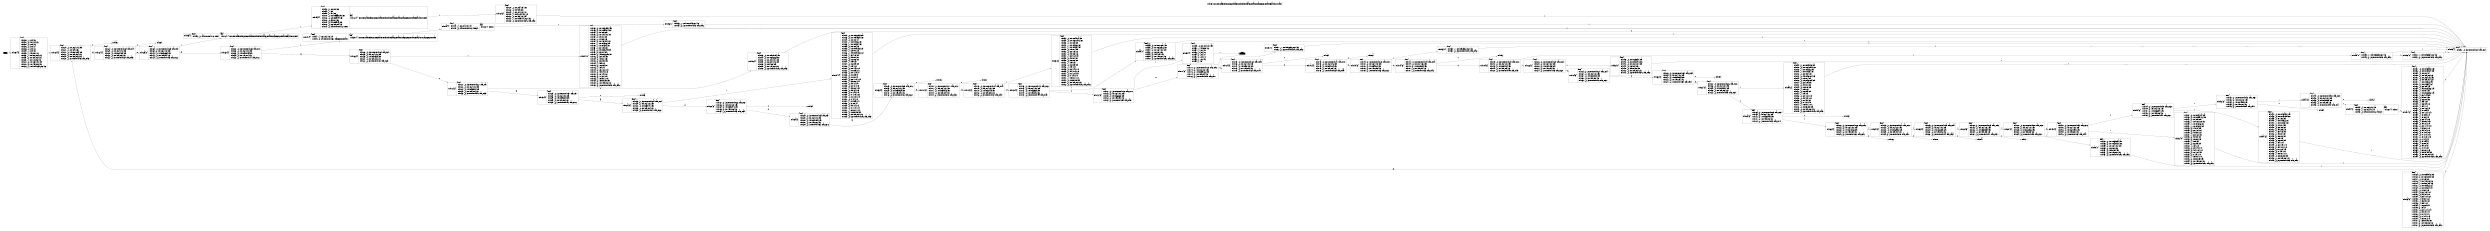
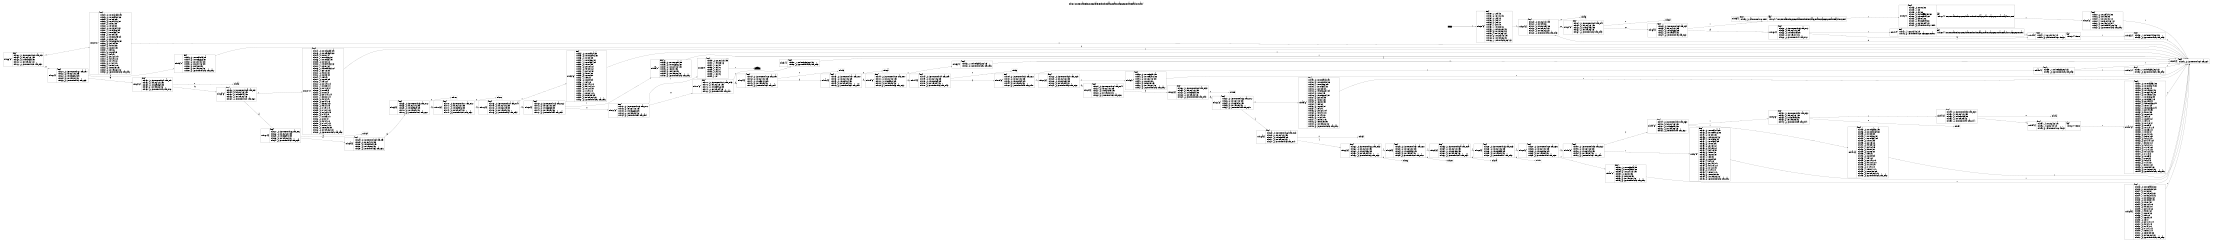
edge "0x401650 [22]" -> "0x401666 [22]": now "0x401650 [22]" -> "0x401d4a [9]"
